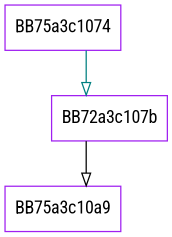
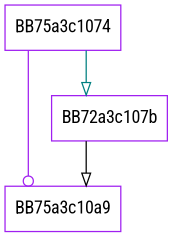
edge "BB75a3c1074" -> "BB75a3c10a9": added
